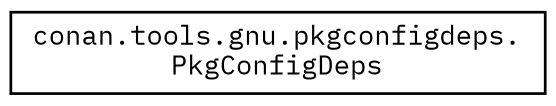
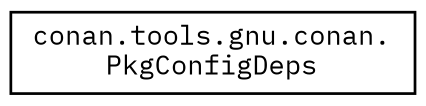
node "conan.tools.gnu.pkgconfigdeps. PkgConfigDeps": label "conan.tools.gnu.pkgconfigdeps. PkgConfigDeps" -> "conan.tools.gnu.conan. PkgConfigDeps"
